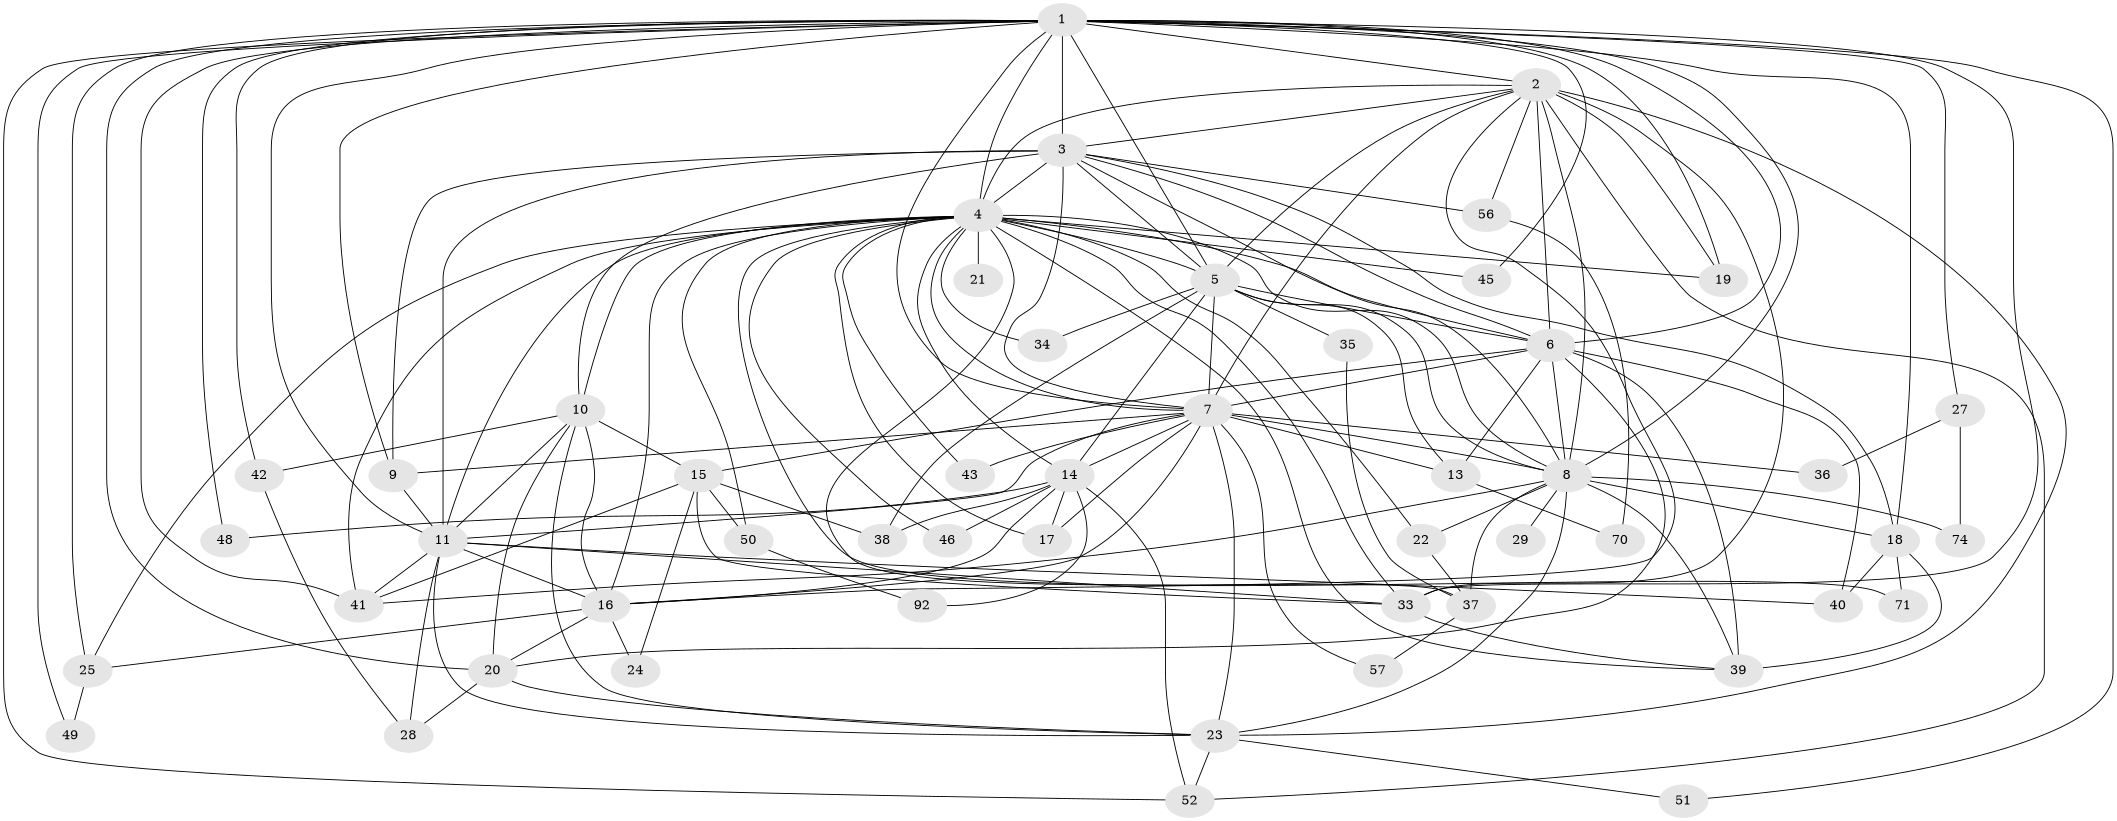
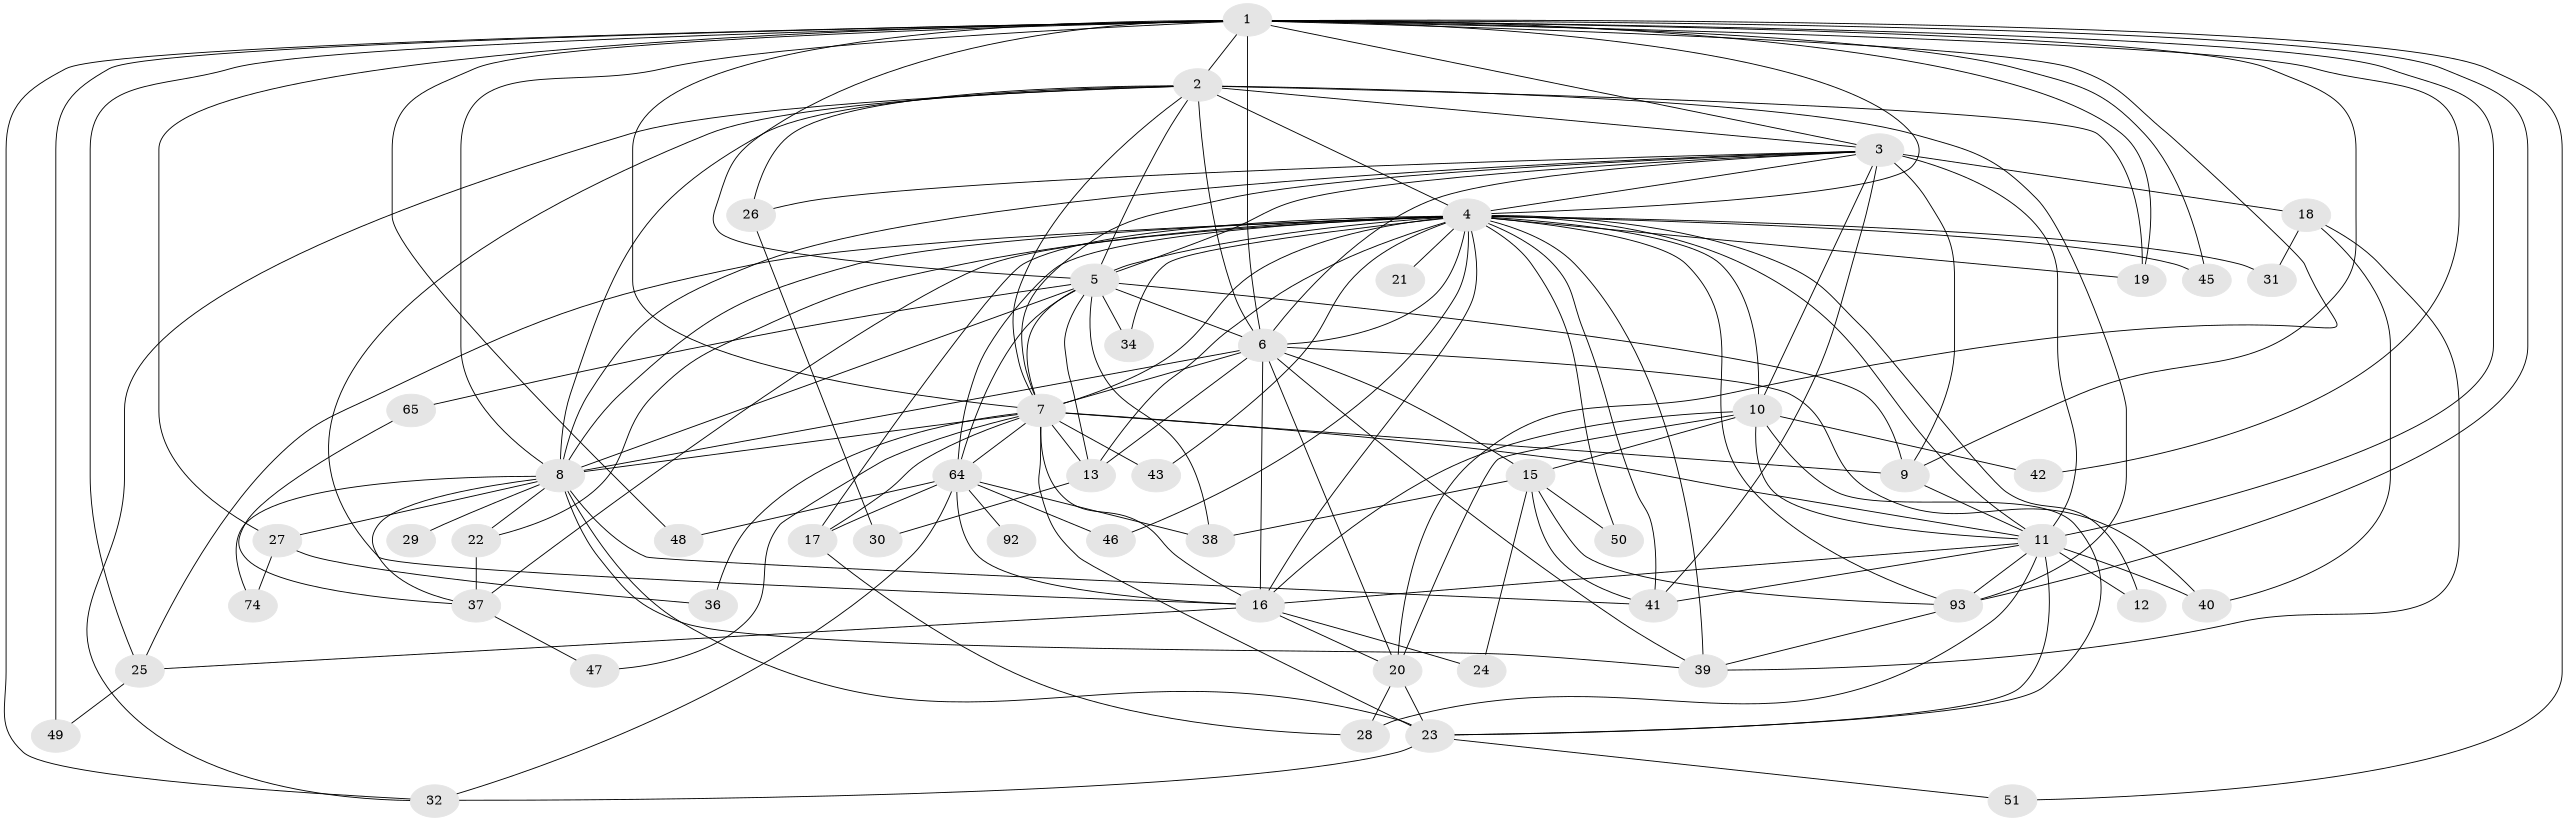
edge "1" -- "41": now "3" -- "41"
edge "1" -- "18": removed
node "56": label "56" -> "26"
edge "4" -- "13": added
edge "5" -- "9": added
node "35": label "35" -> "65"
node "14": label "14" -> "64"
edge "6" -- "16": added
edge "8" -- "18": now "8" -- "27"
node "70": label "70" -> "30"
edge "50" -- "92": removed
edge "2" -- "23": removed
node "33": label "33" -> "93"
node "71": label "71" -> "31"
node "12": added
edge "42" -- "28": now "17" -- "28"
node "57": label "57" -> "47"
node "52": label "52" -> "32"
